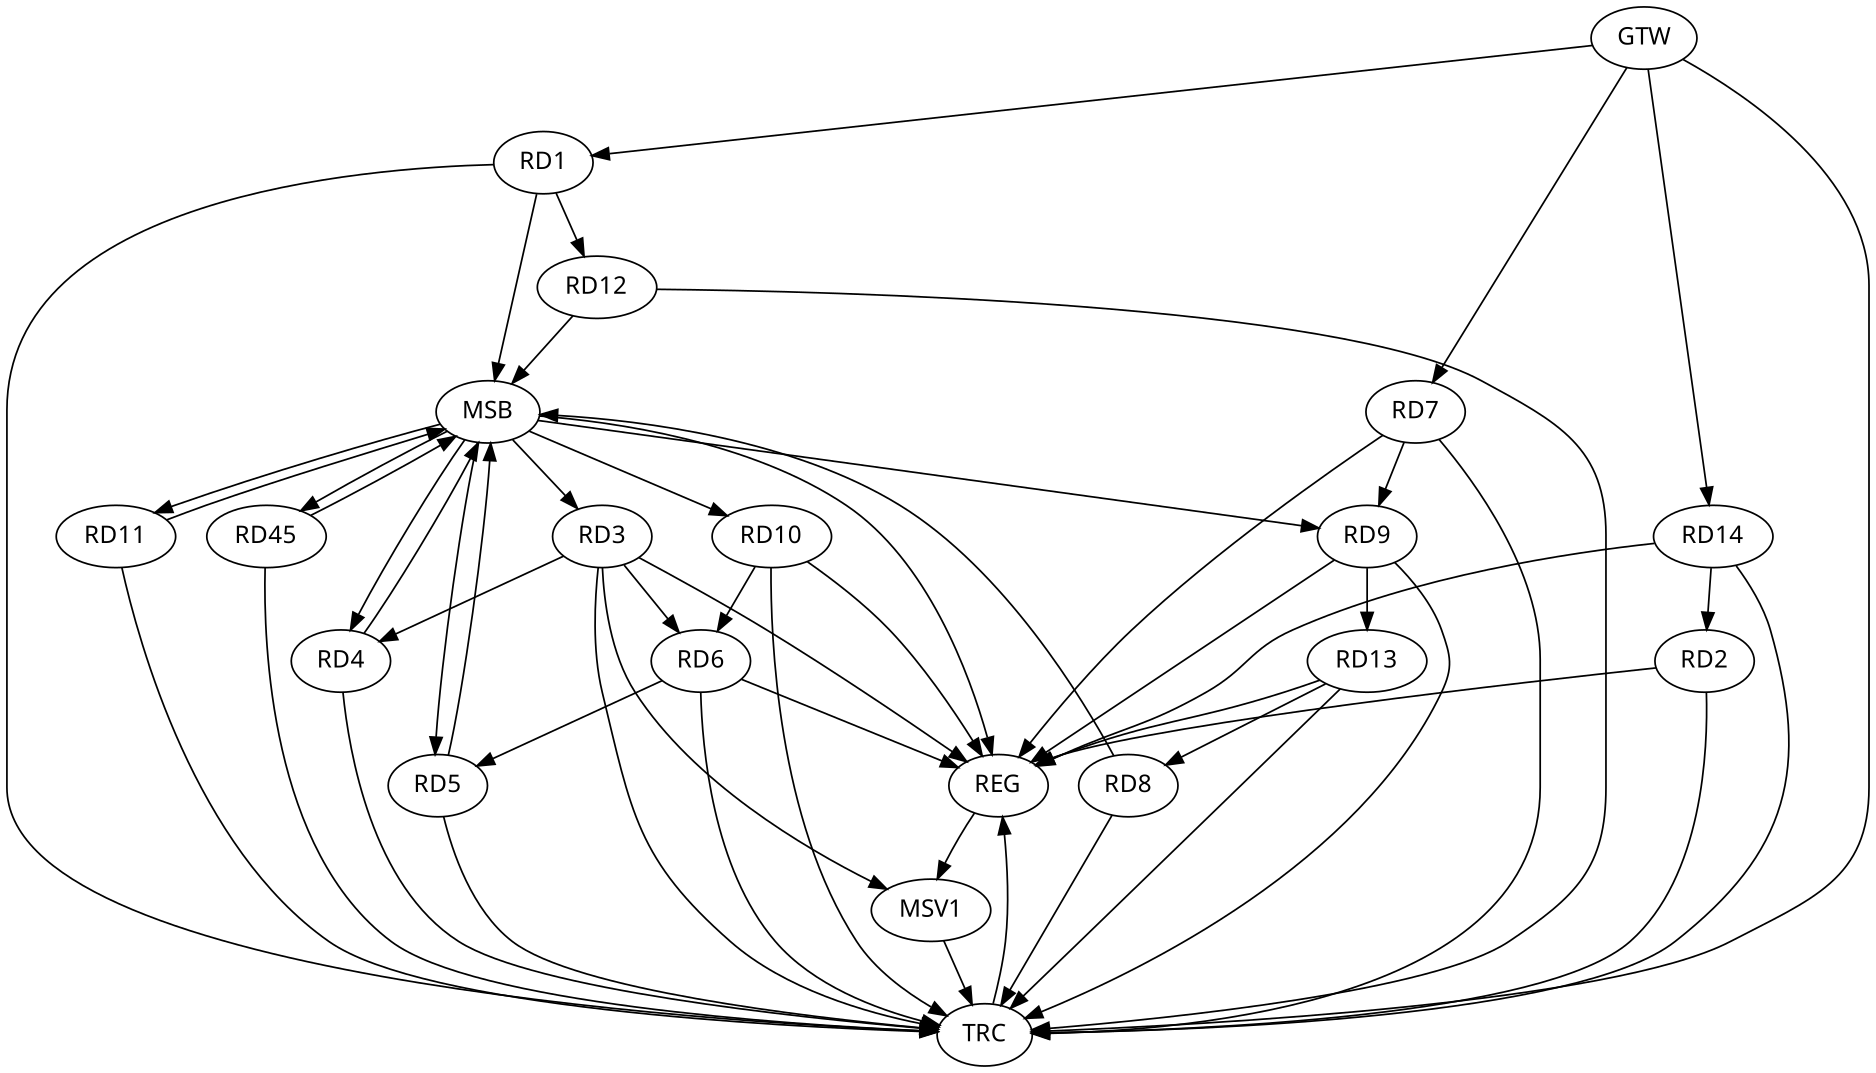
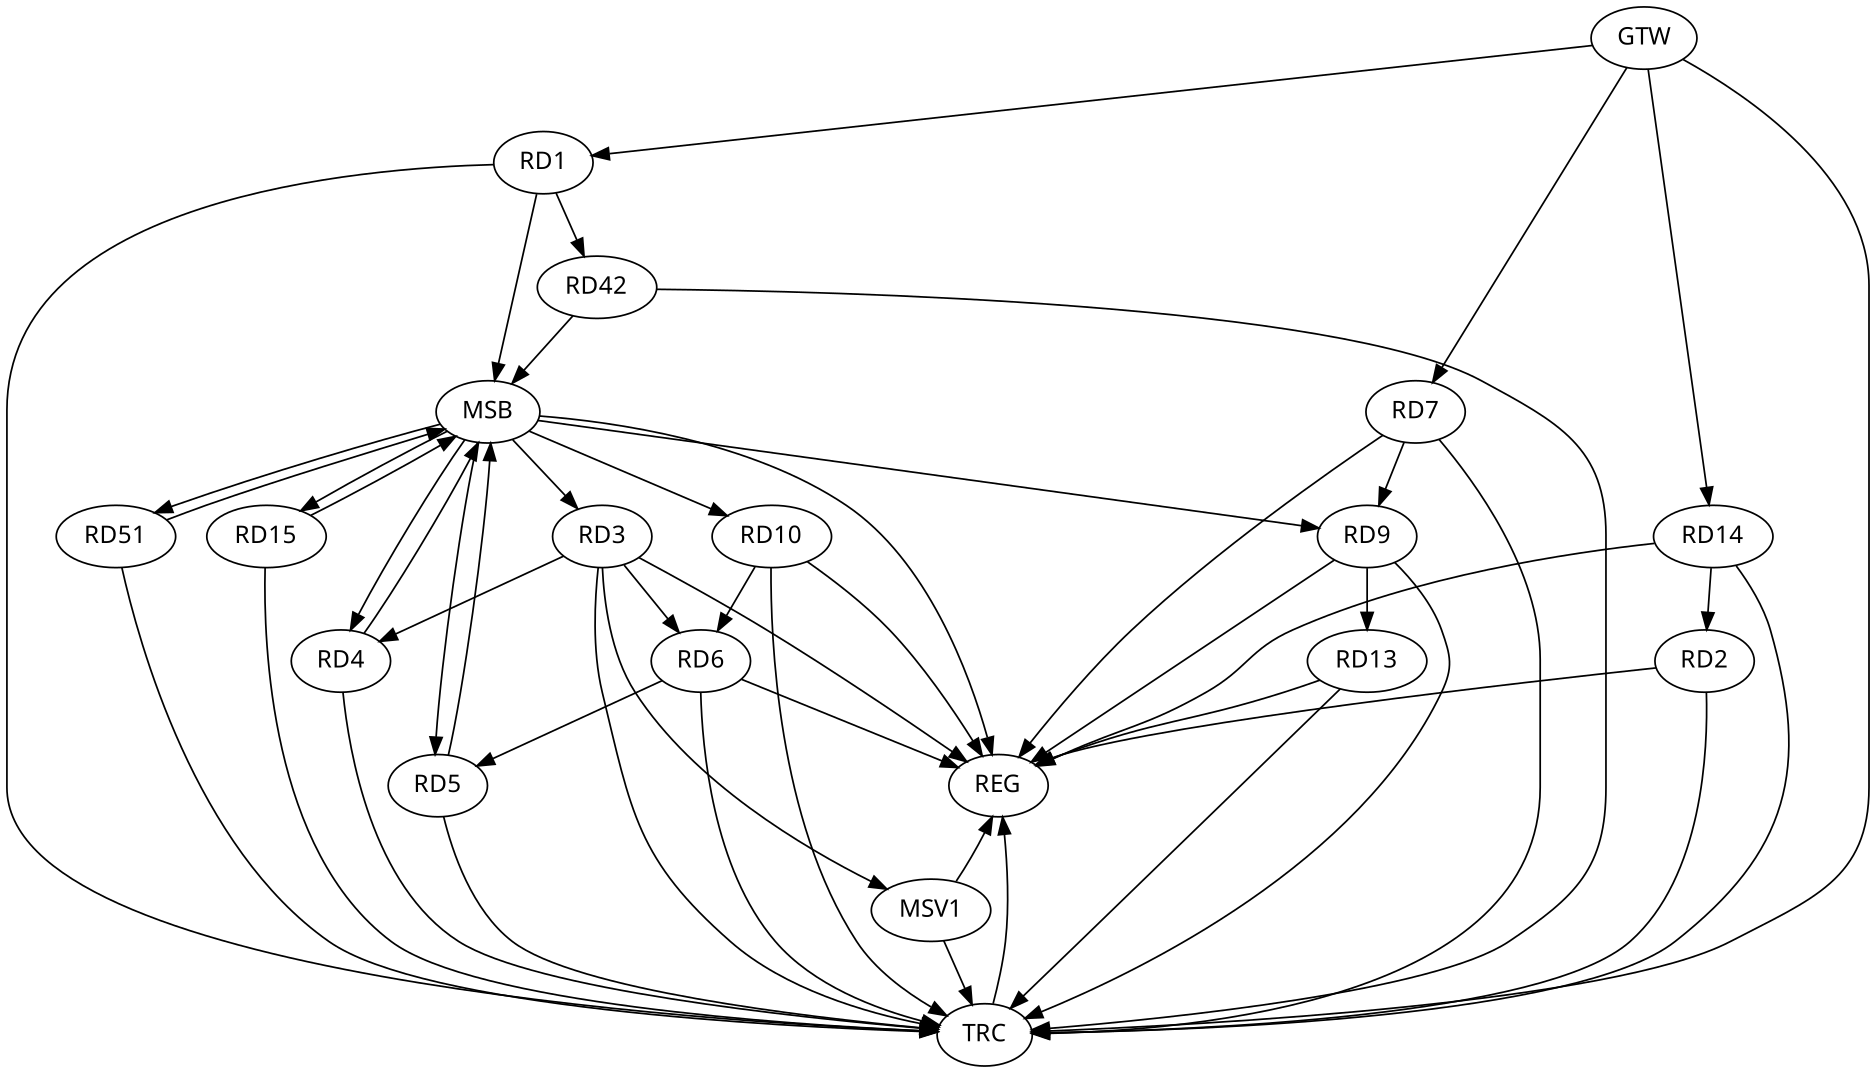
node "RD12": label "RD12" -> "RD42"
node "RD11": label "RD11" -> "RD51"
node "RD45": label "RD45" -> "RD15"
node "RD8": removed
edge "REG" -> "MSV1": reversed
